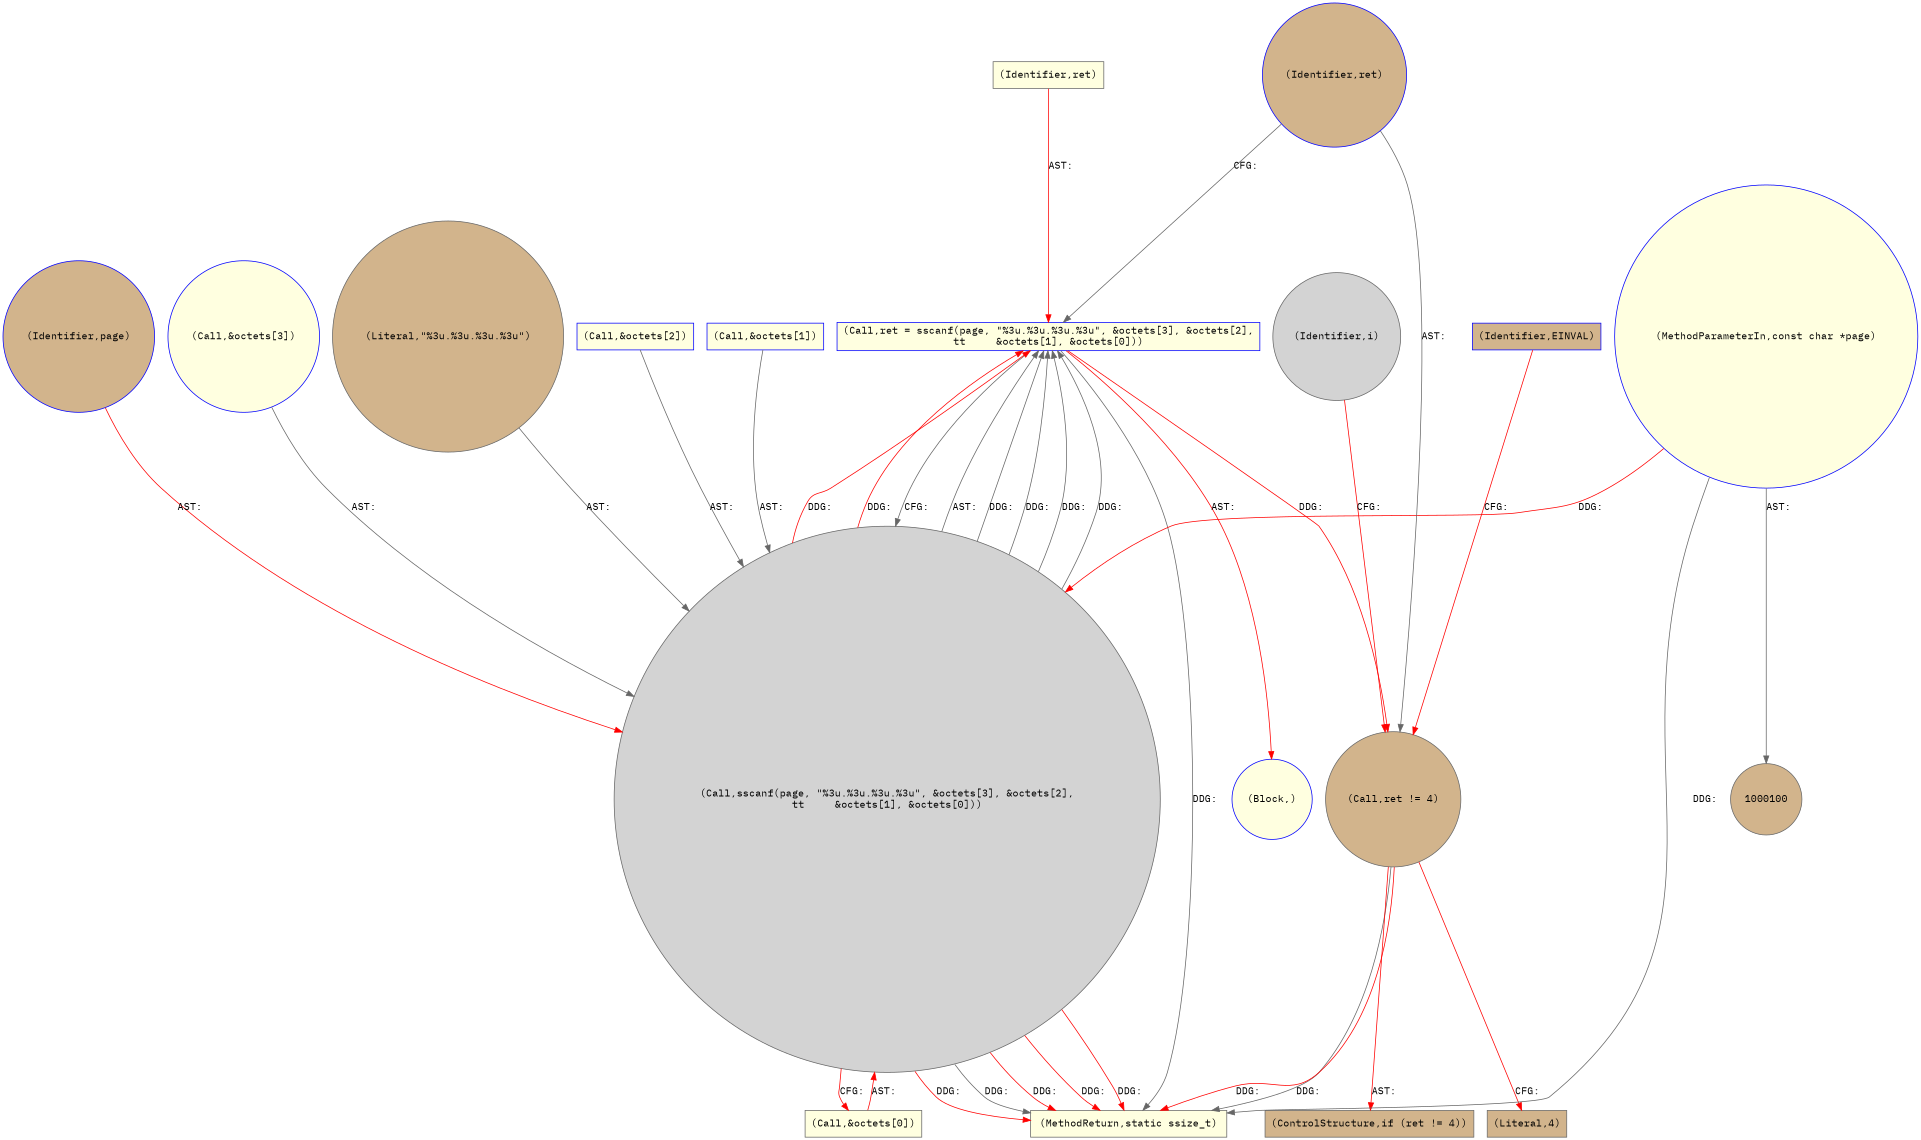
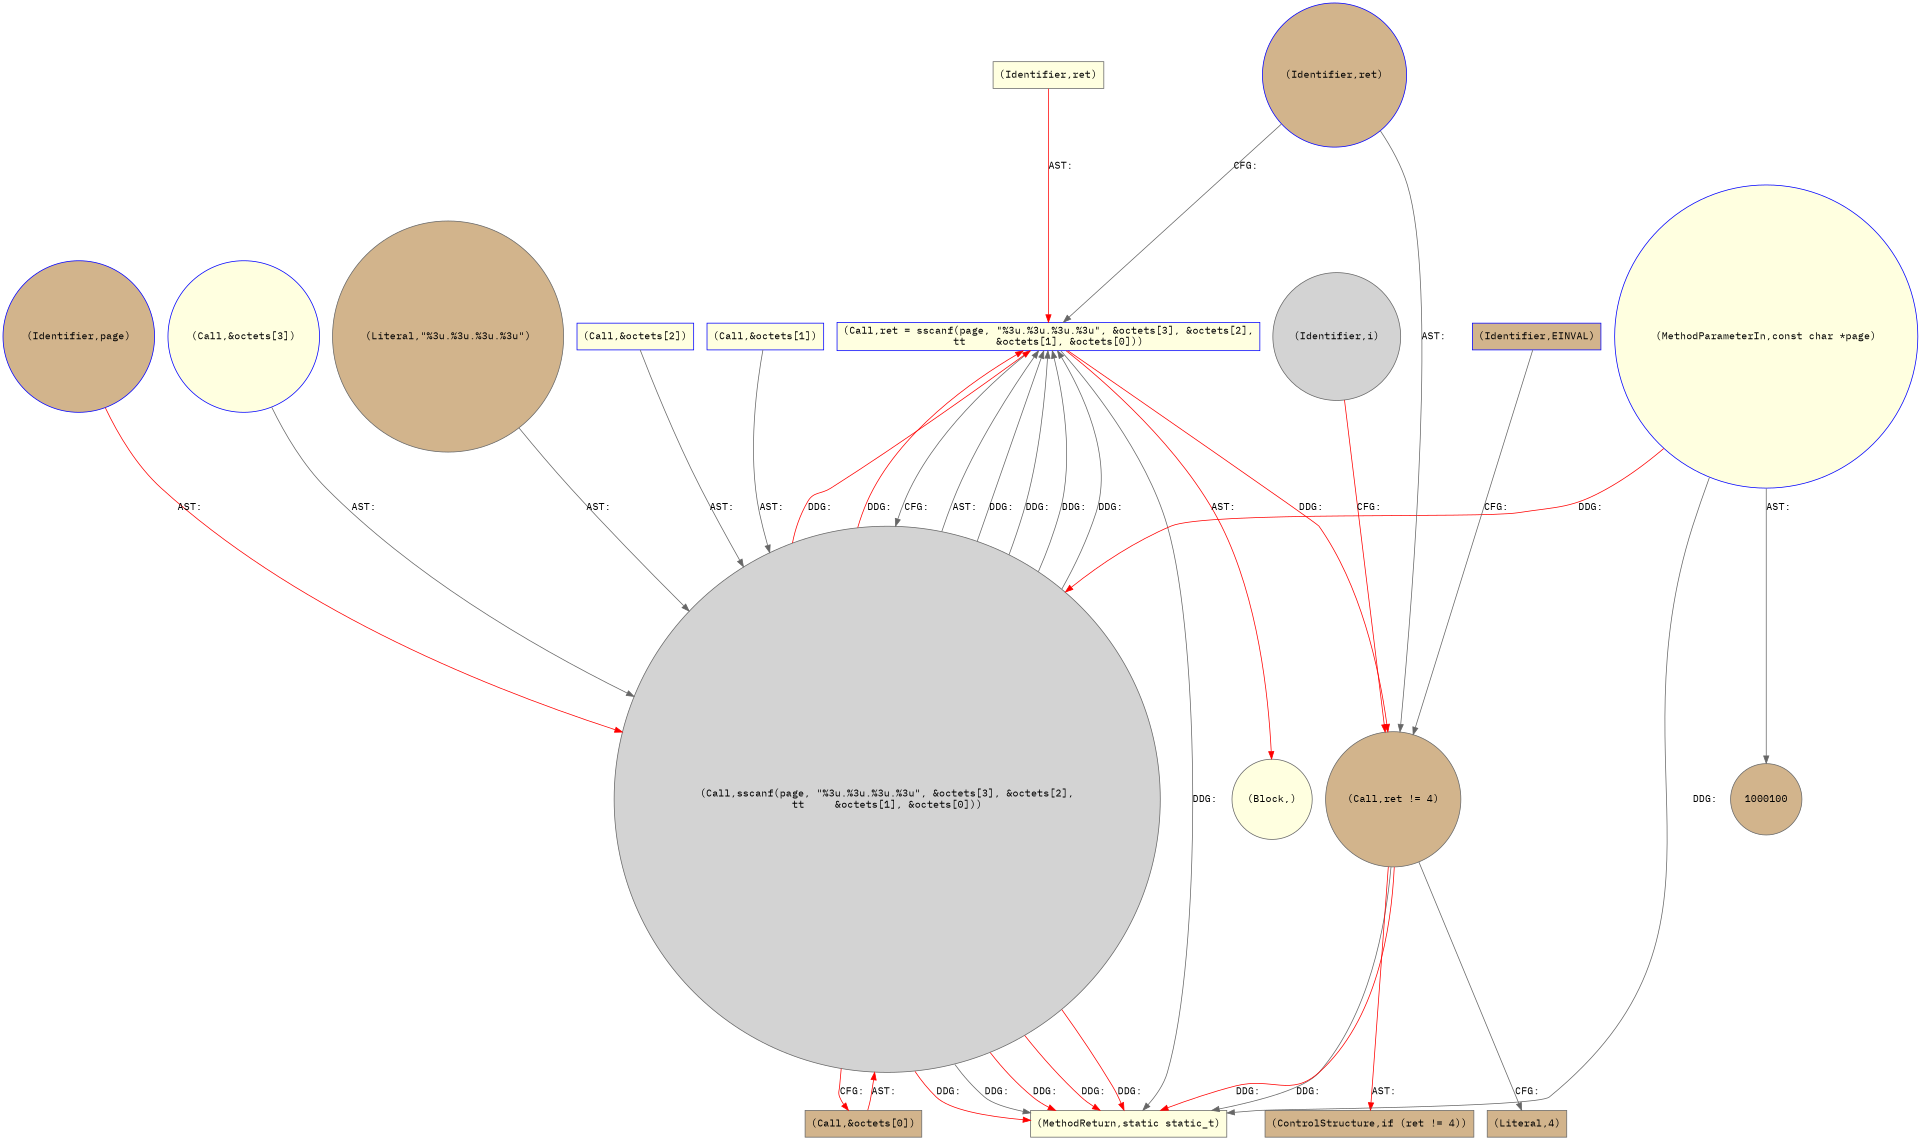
edge "(Identifier,EINVAL)" -> "(Call,ret != 4)": color red -> gray40
node "(Block,)": color blue -> gray40
edge "(Call,ret != 4)" -> "(Literal,4)": color red -> gray40
node "(Call,&octets[0])": fillcolor lightyellow -> tan
node "(MethodReturn,static ssize_t)": label "(MethodReturn,static ssize_t)" -> "(MethodReturn,static static_t)"
